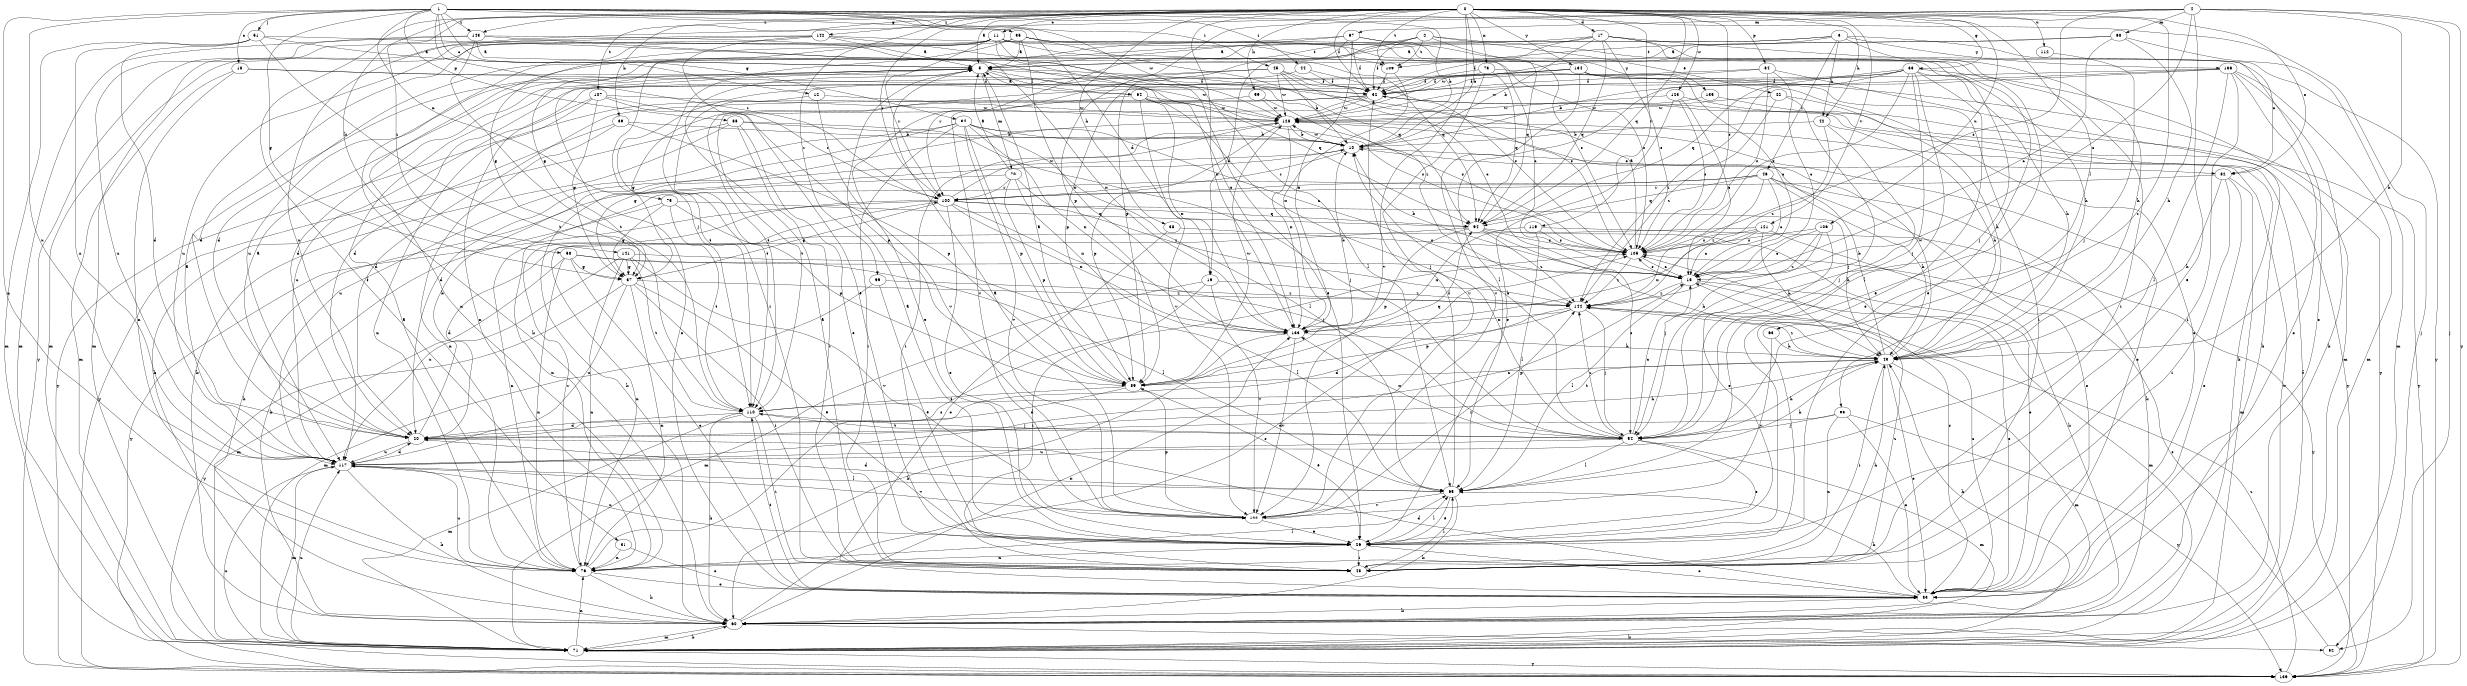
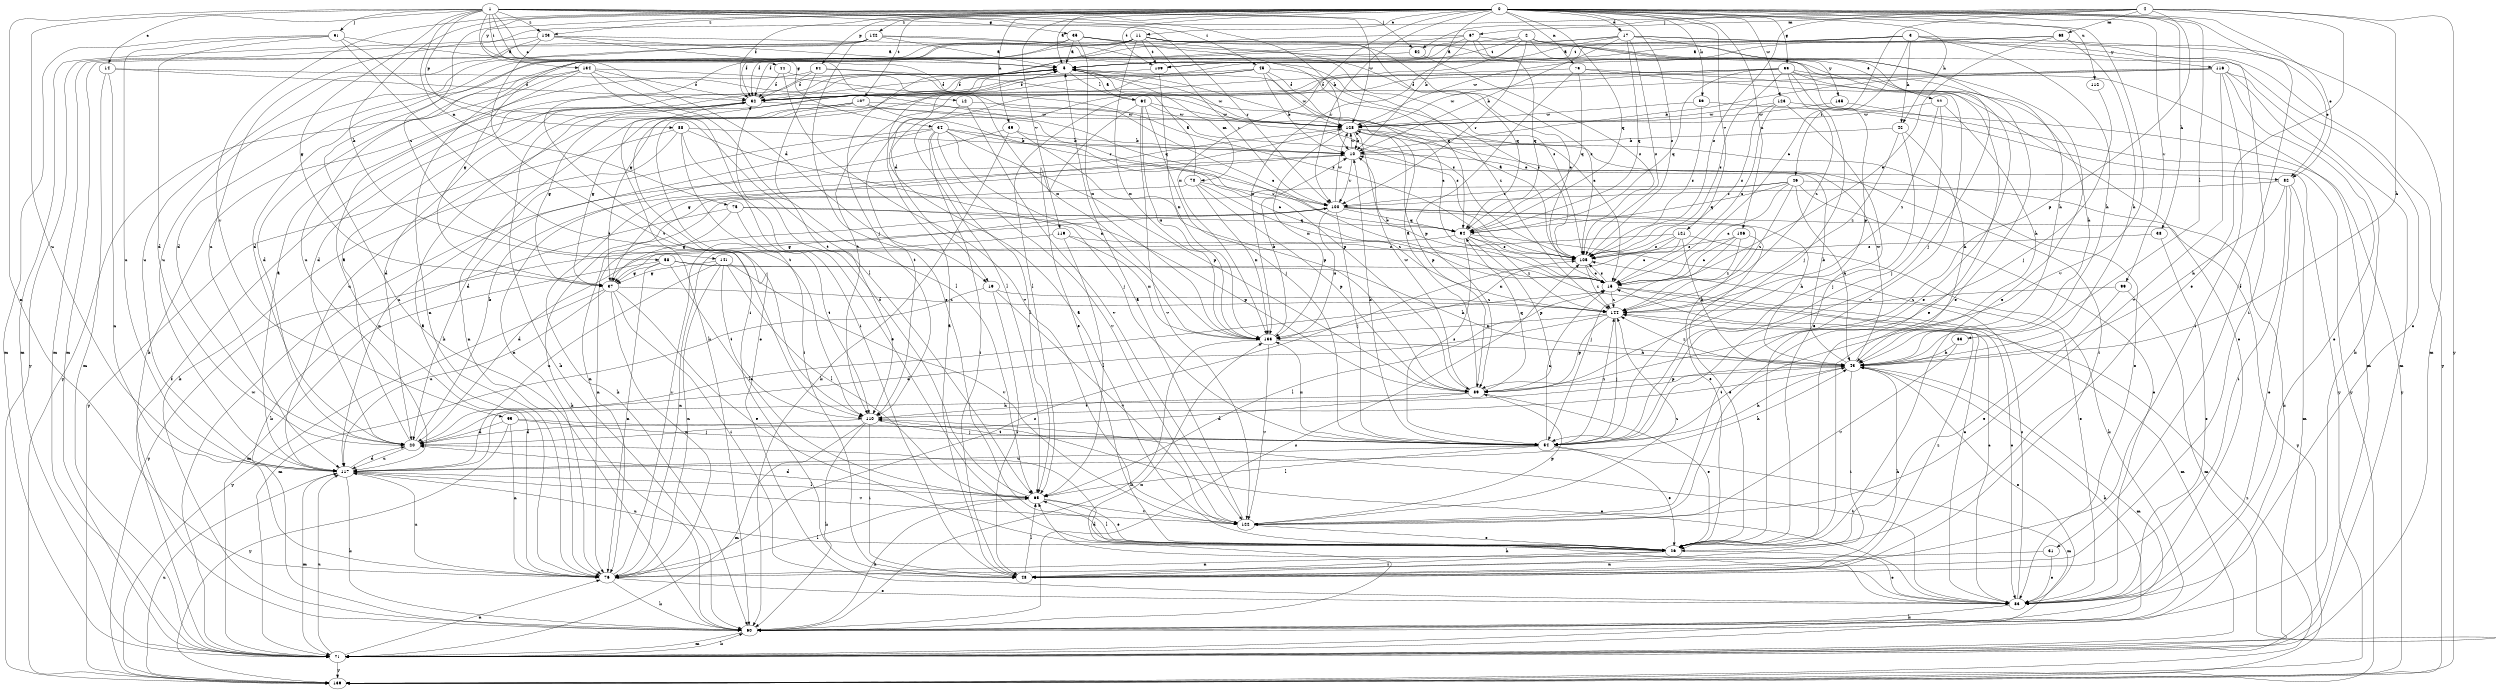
node "18": label "18" -> "14"
node "136": label "136" -> "116"
edge "60" -> "52": reversed
